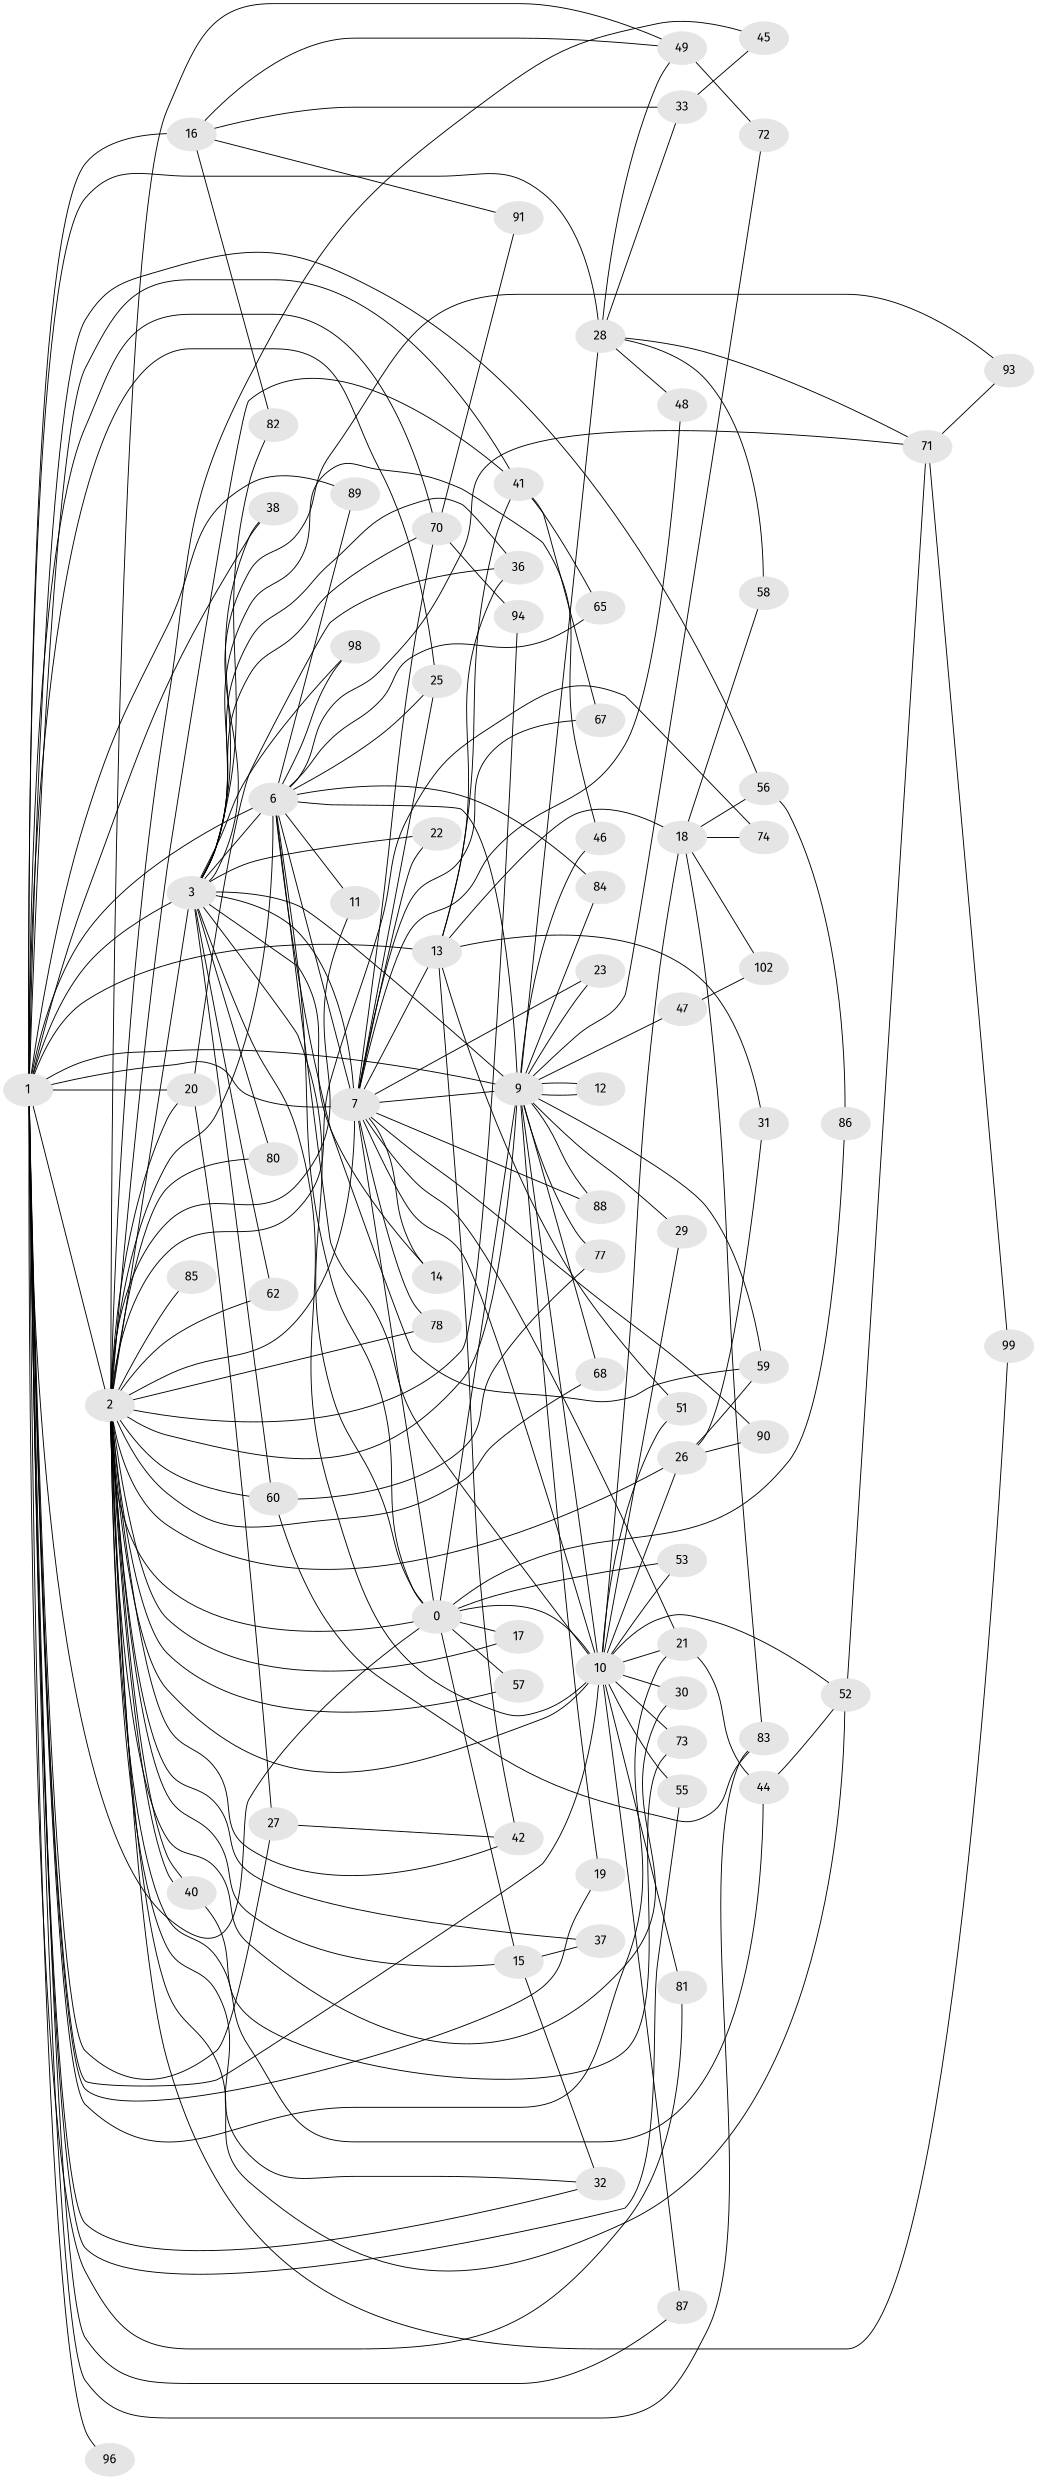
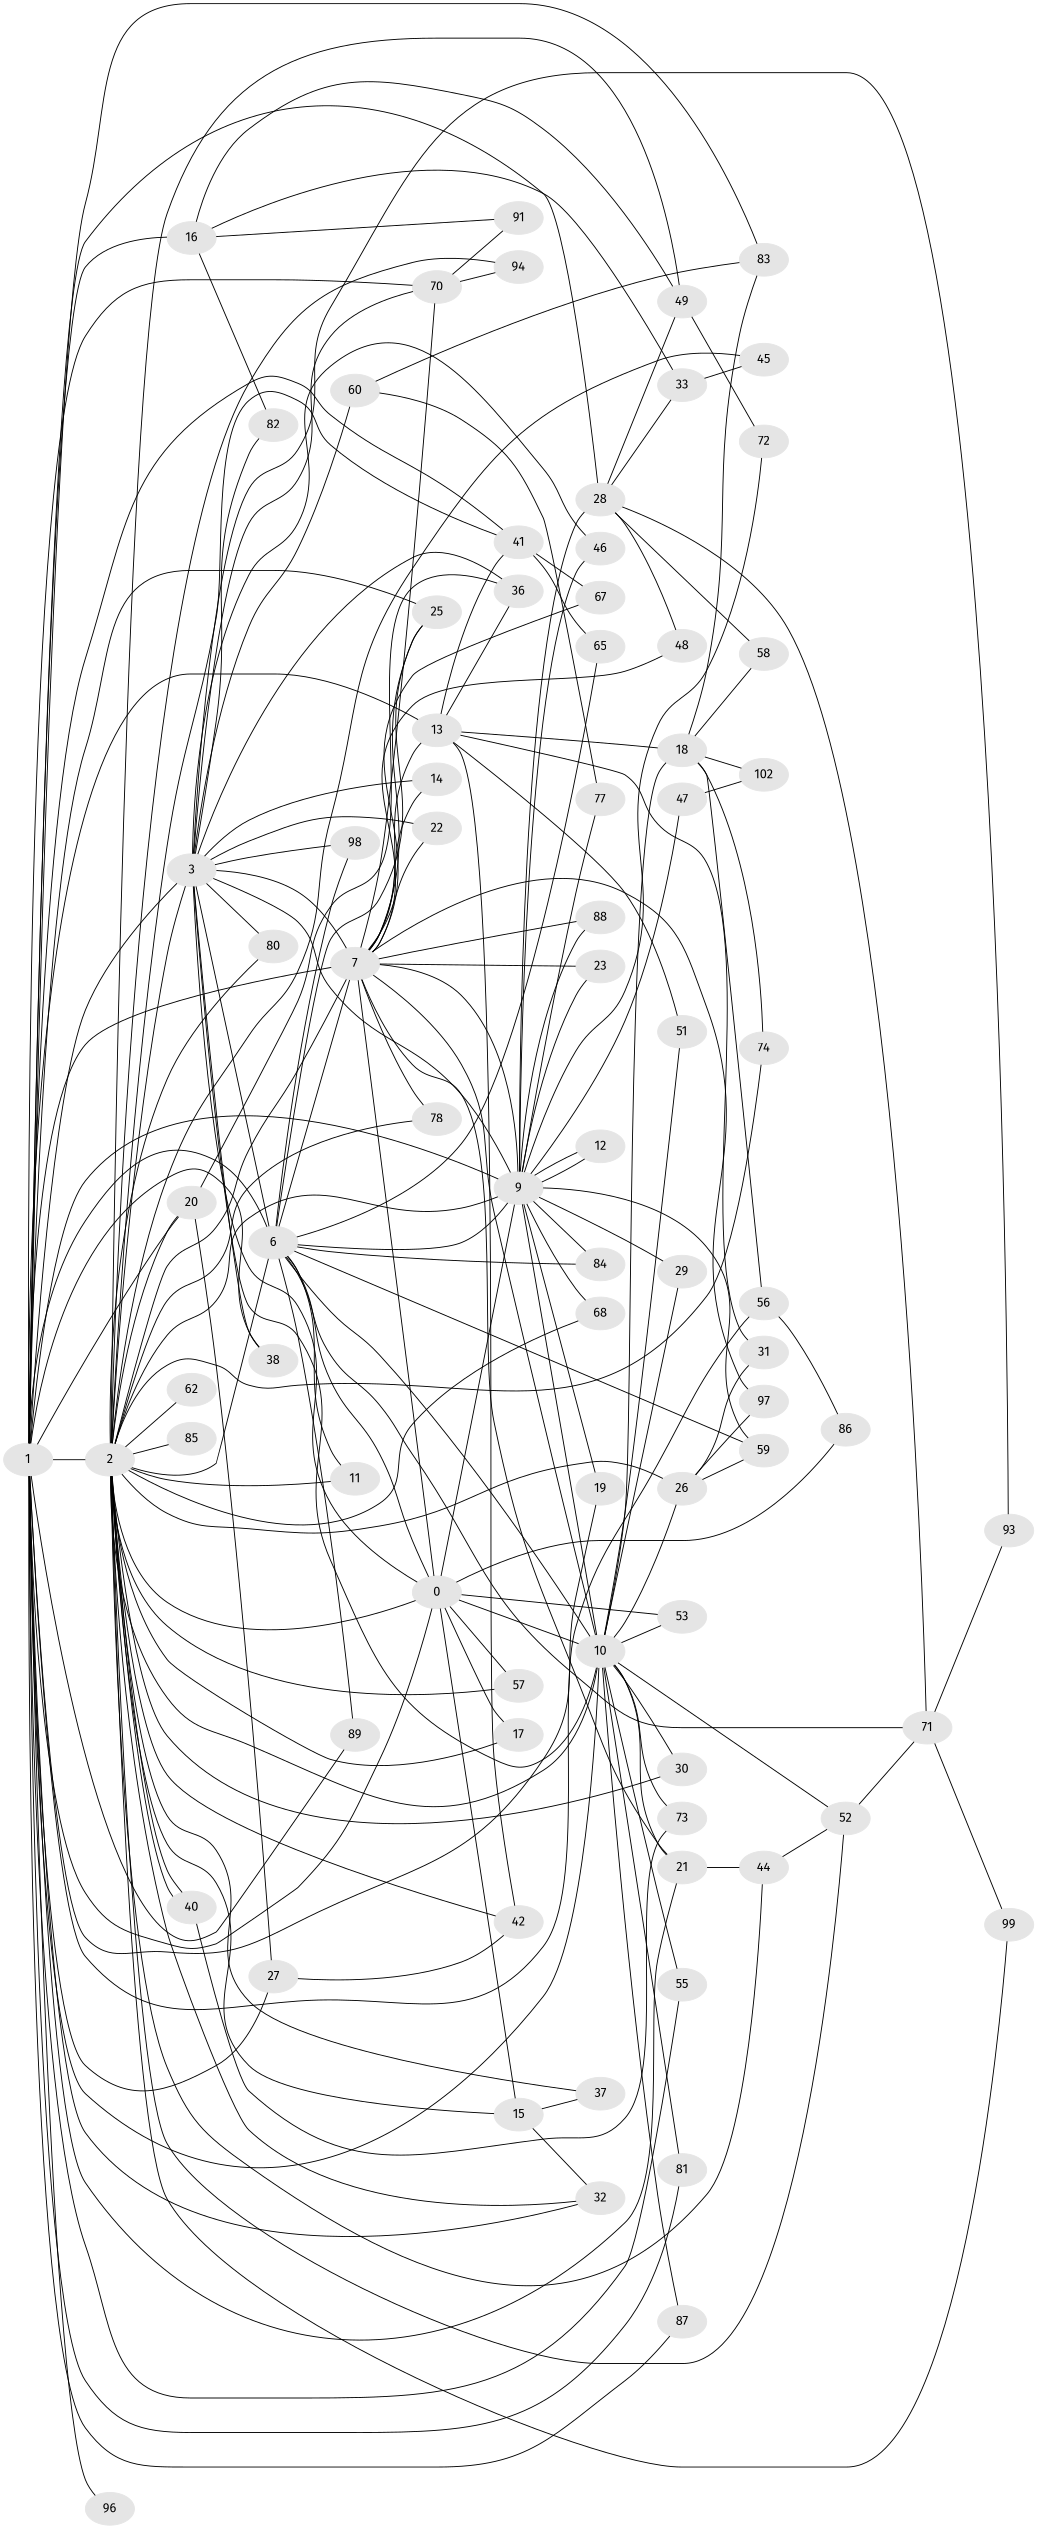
edge "3" -- "62": removed
node "90": label "90" -> "97"
edge "2" -- "60": removed
